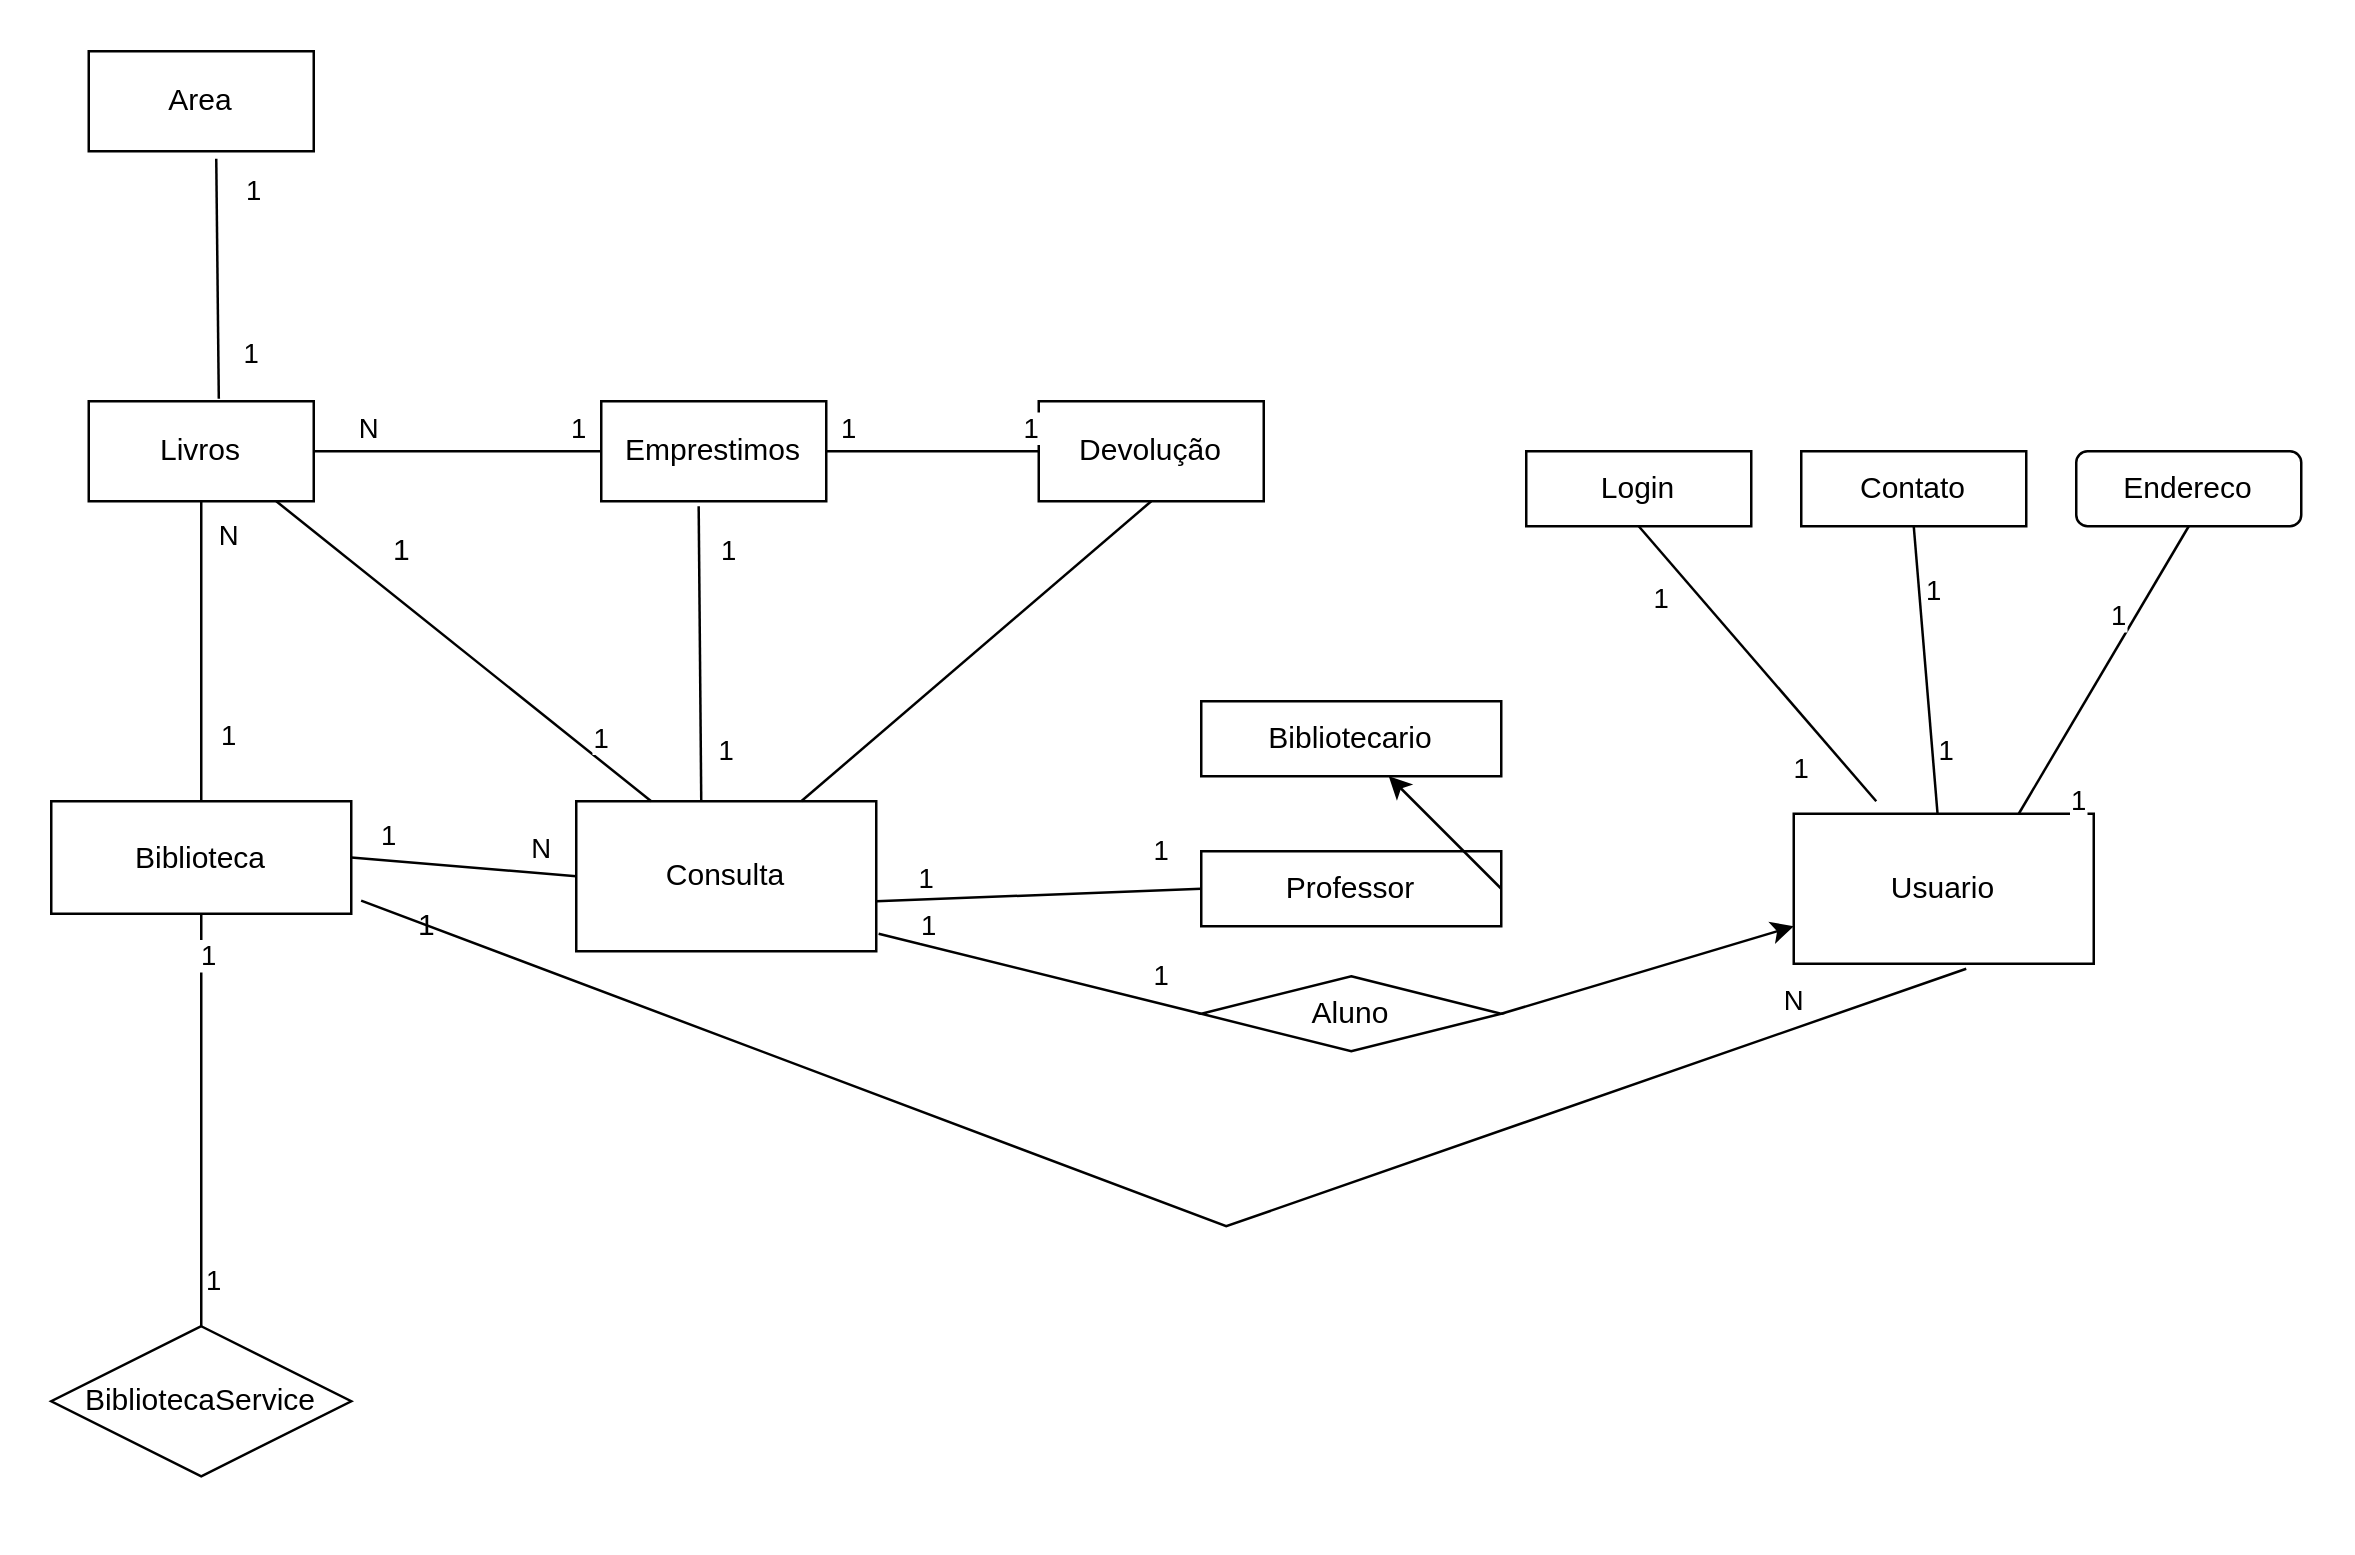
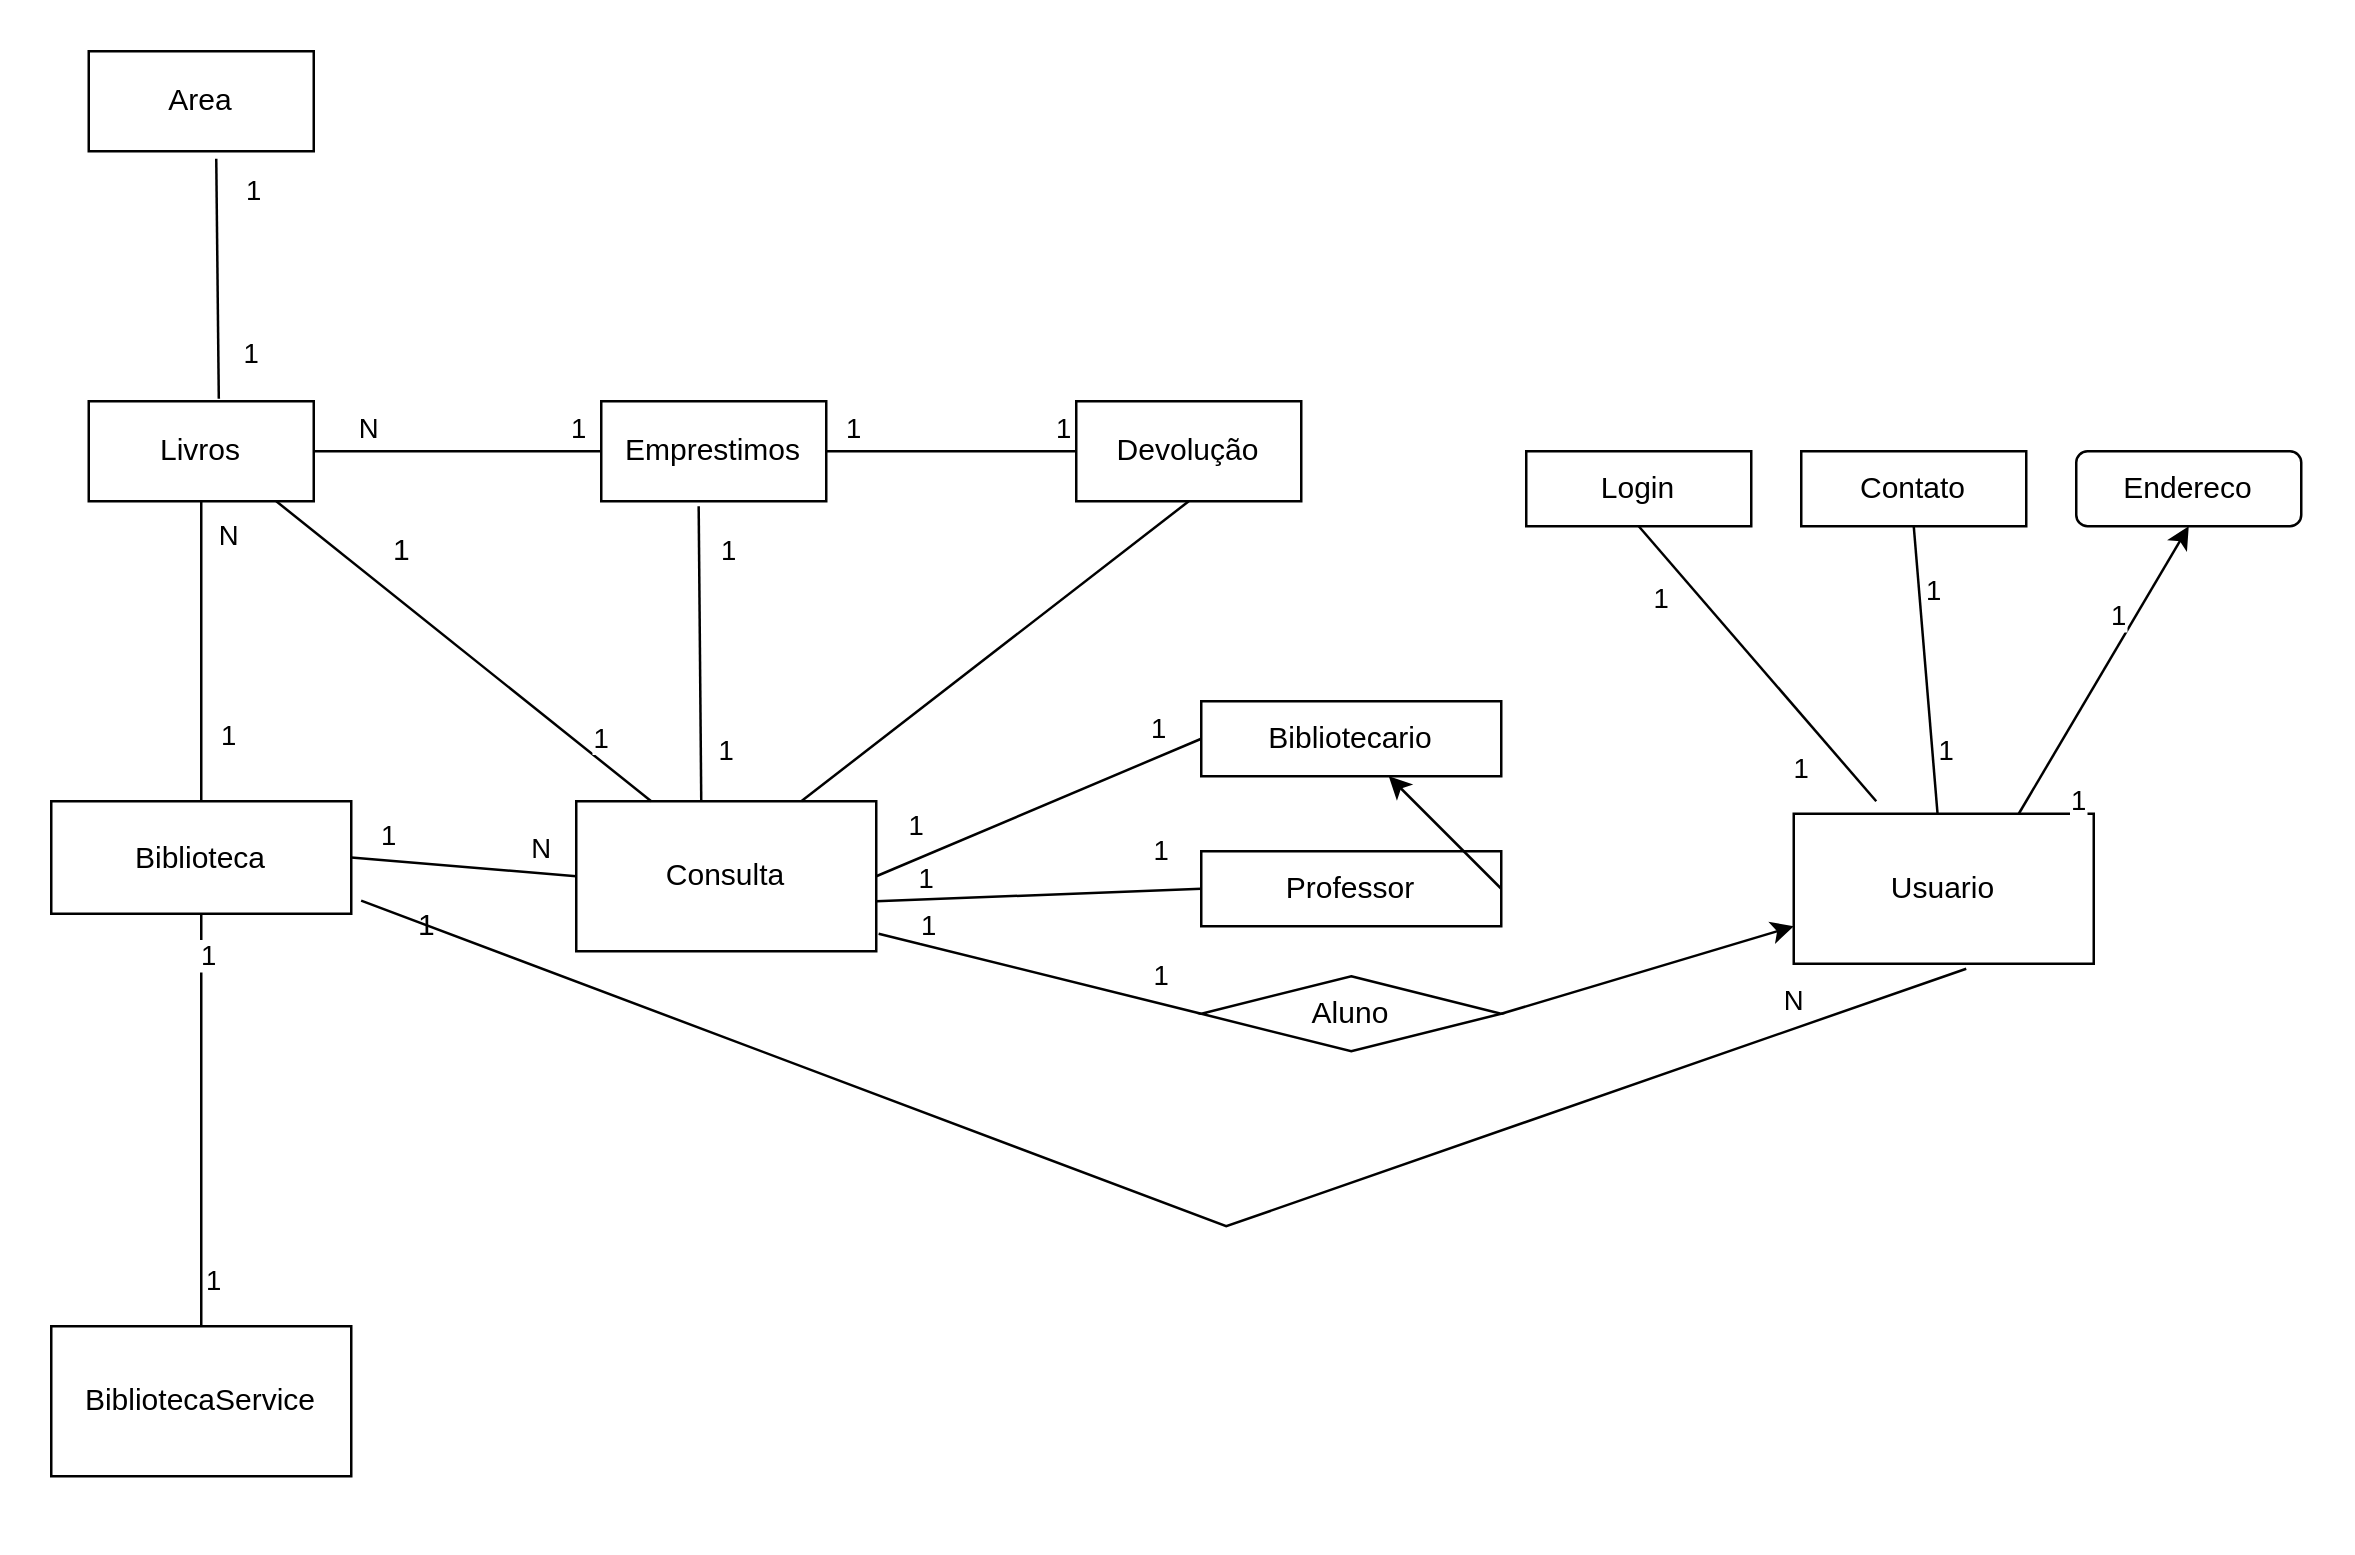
node "Devolução": moved (1151, 451) -> (1189, 451)
edge "Endereco" -- "Usuario": arrowhead none -> classic
edge "Bibliotecario" -- "Consulta": added, labels "1", "1"
node "BibliotecaService": shape diamond -> rectangle
